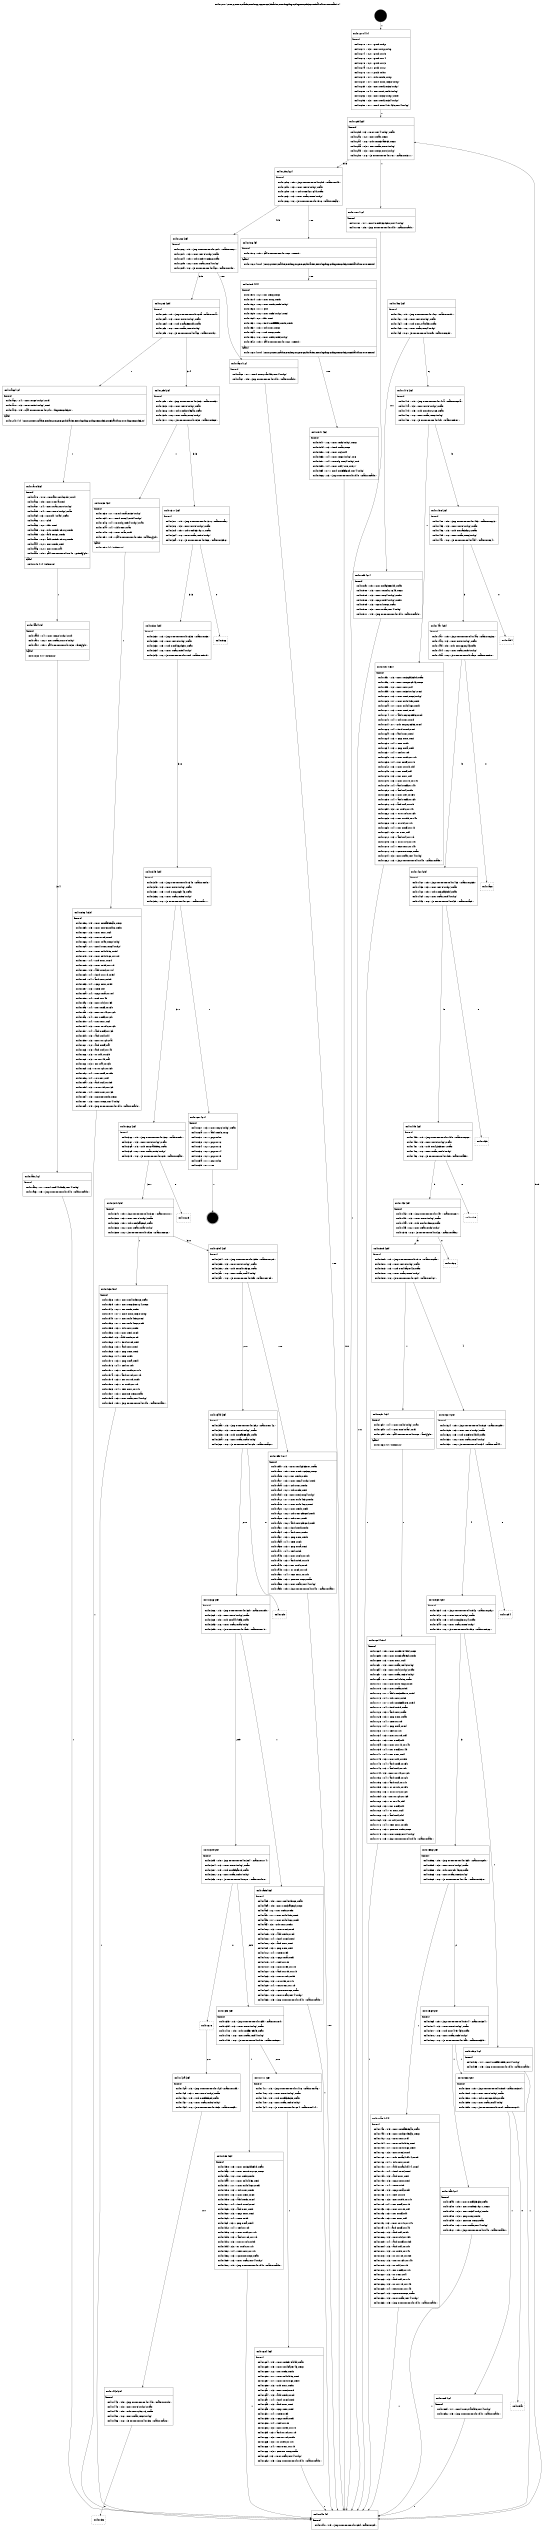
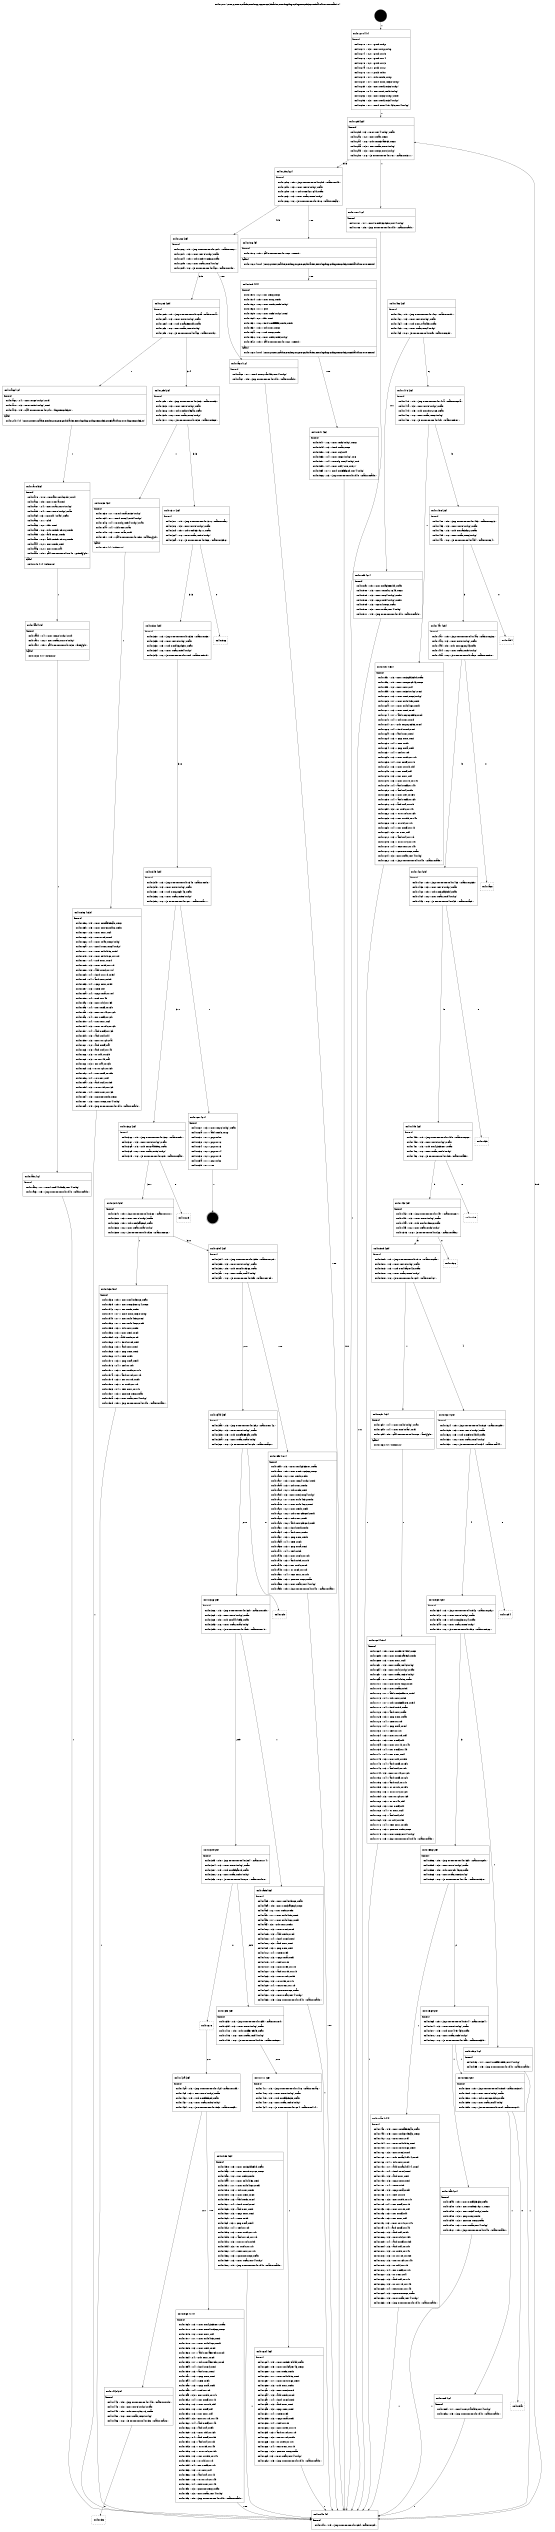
edge "0x401aad [15]" -> "0x401abc [12]": label " 314" -> " 1"
edge "0x4013f8 [25]" -> "0x401b9e [83]": removed, label "1"
node "0x40196b [144]": added
